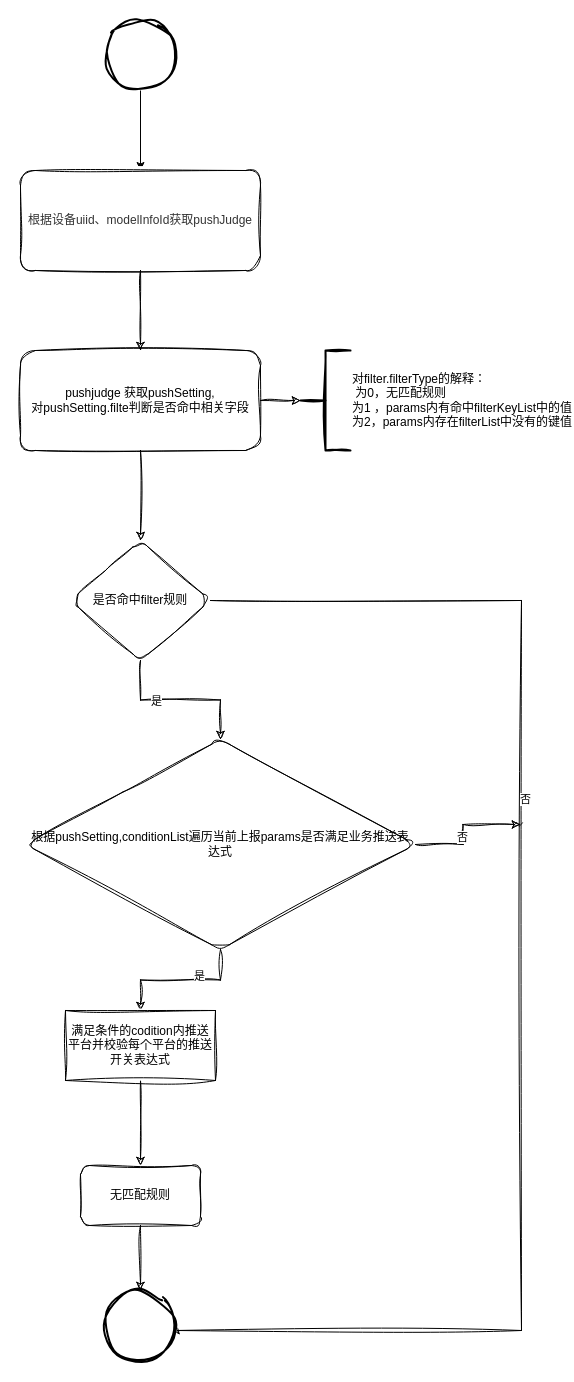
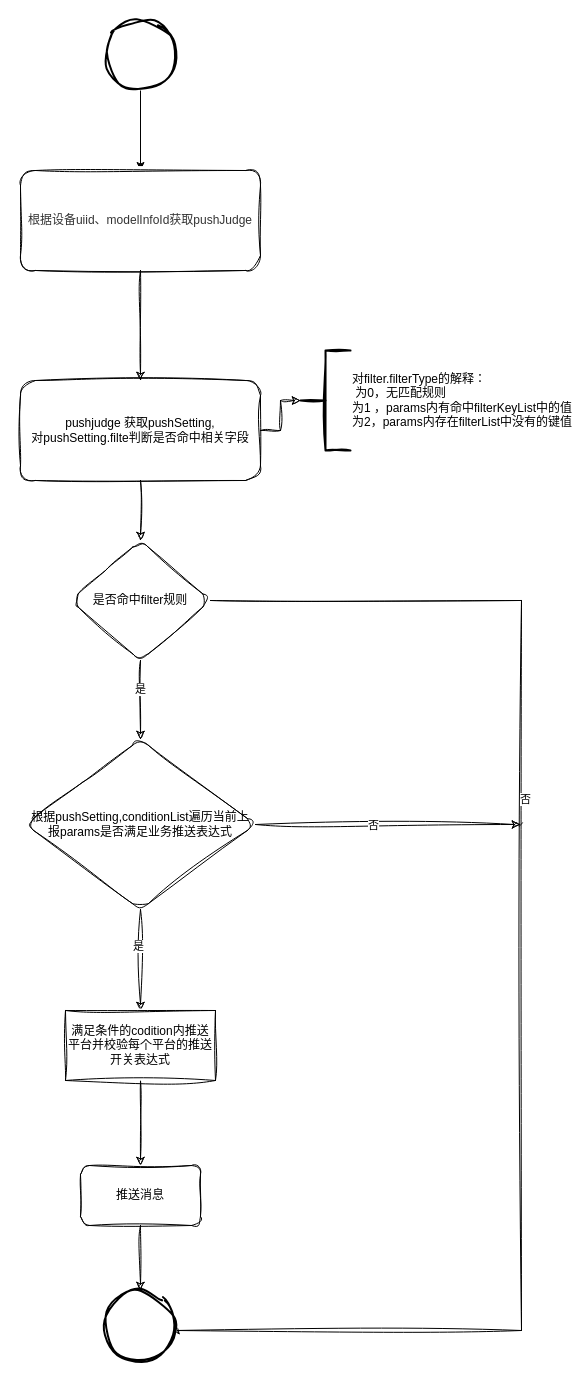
node "pushjudge 获取pushSetting, 对pushSetting.filte判断是否命中相关字段": moved (141, 401) -> (141, 431)
node "根据pushSetting,conditionList遍历当前上报params是否满足业务推送表达式": size 390x210 -> 230x170
node "无匹配规则": label "无匹配规则" -> "推送消息"
